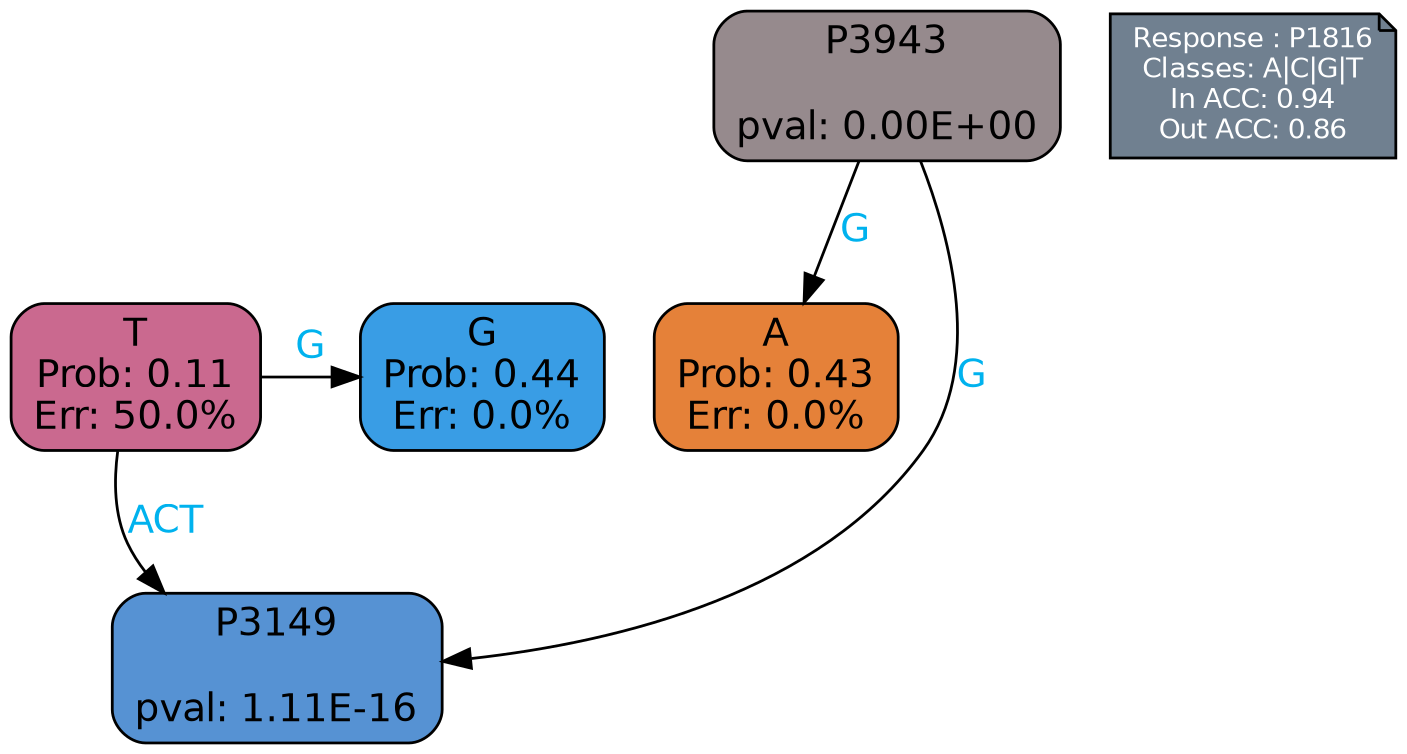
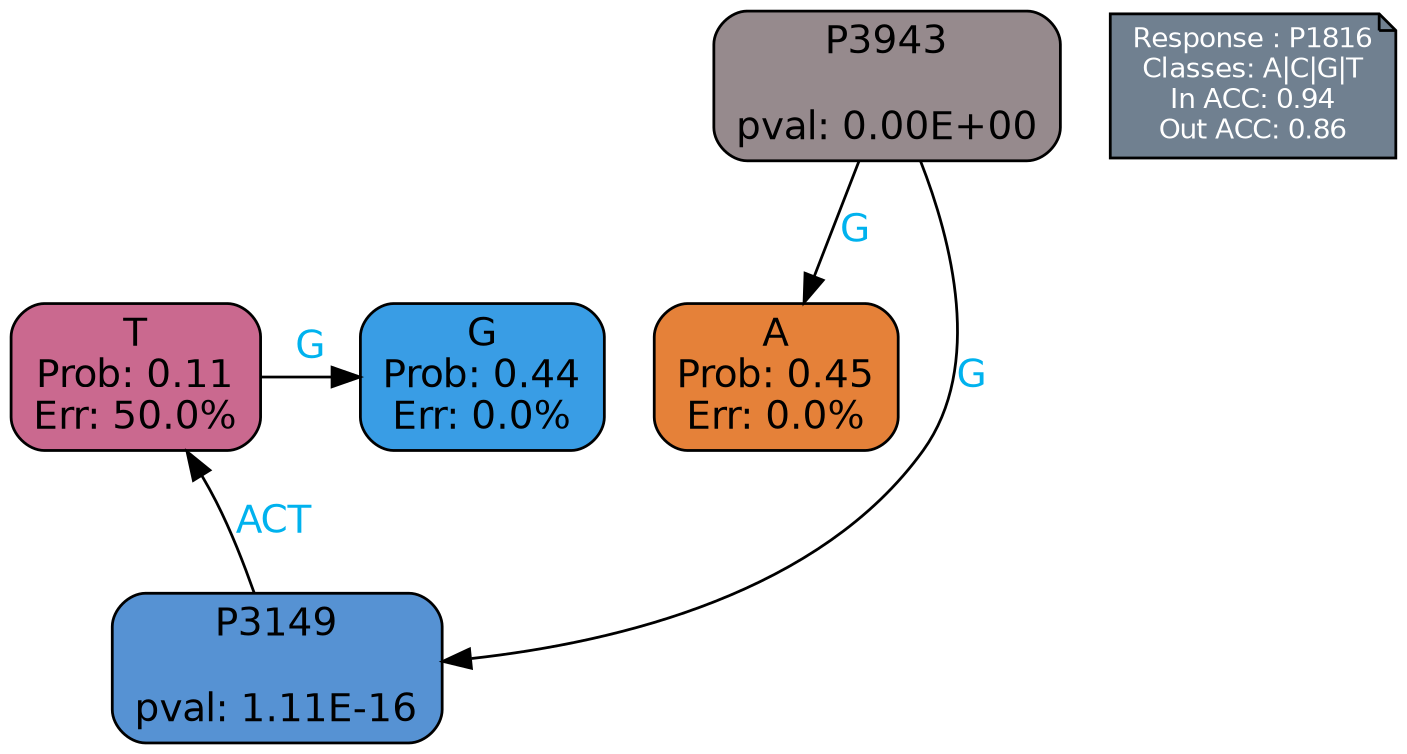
node "A Prob: 0.43 Err: 0.0%": label "A Prob: 0.43 Err: 0.0%" -> "A Prob: 0.45 Err: 0.0%"
edge "T Prob: 0.11 Err: 50.0%" -> "P3149 pval: 1.11E-16": reversed
